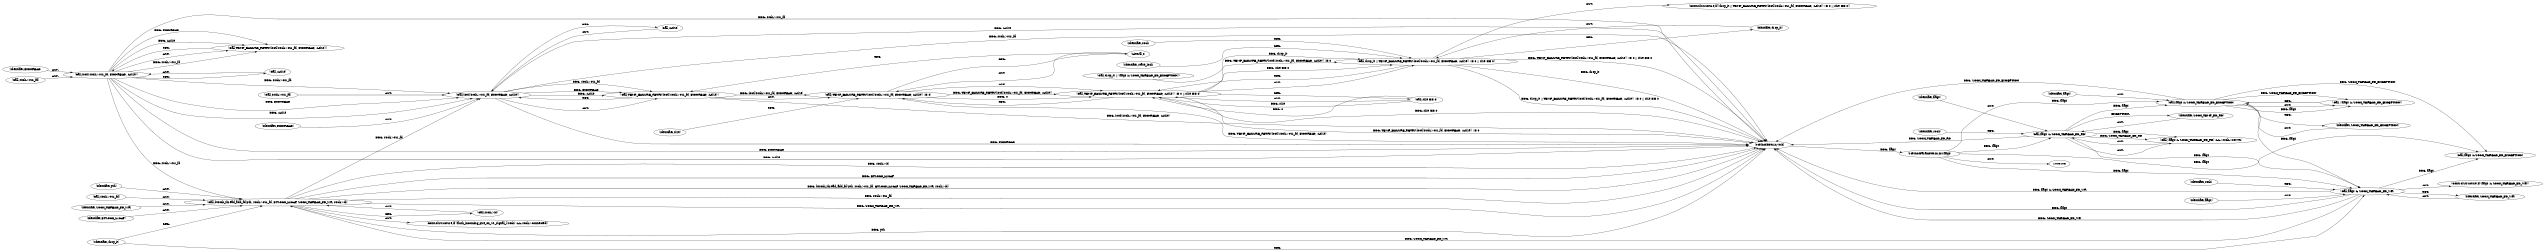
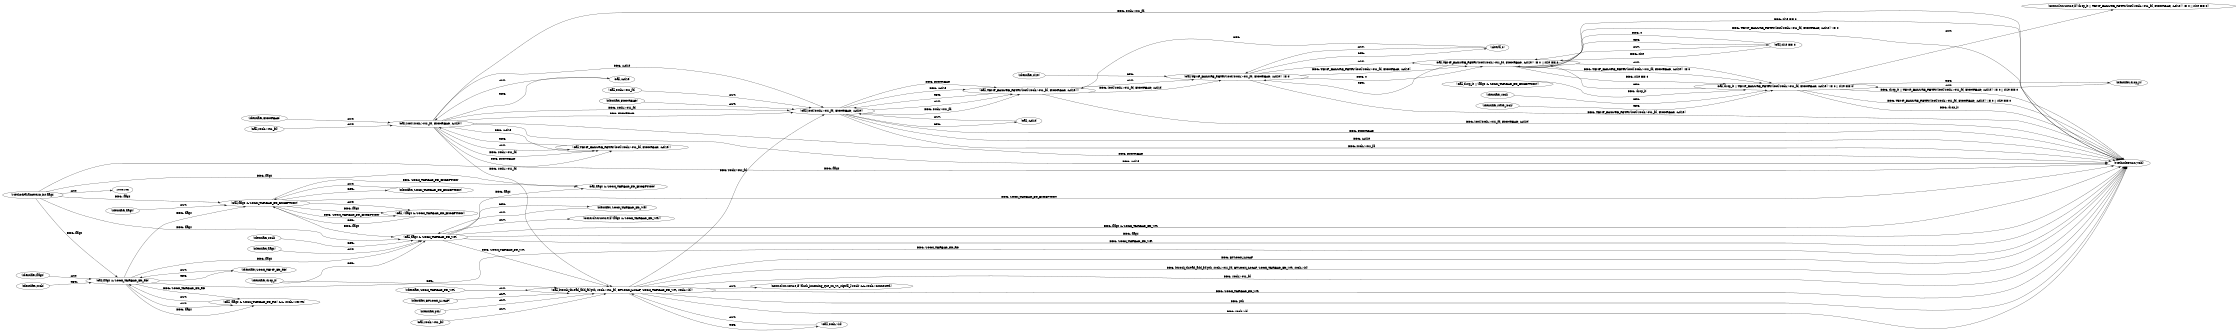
edge "(Call,flags & SOCK_THREAD_FD_RD)" -> "(Identifier,SOCK_TEMP_FD_RD)": label "EXCEPTION: " -> "CFG: "
edge "(MethodReturn,void)" -> "(MethodParameterIn,int flags)": reversed
